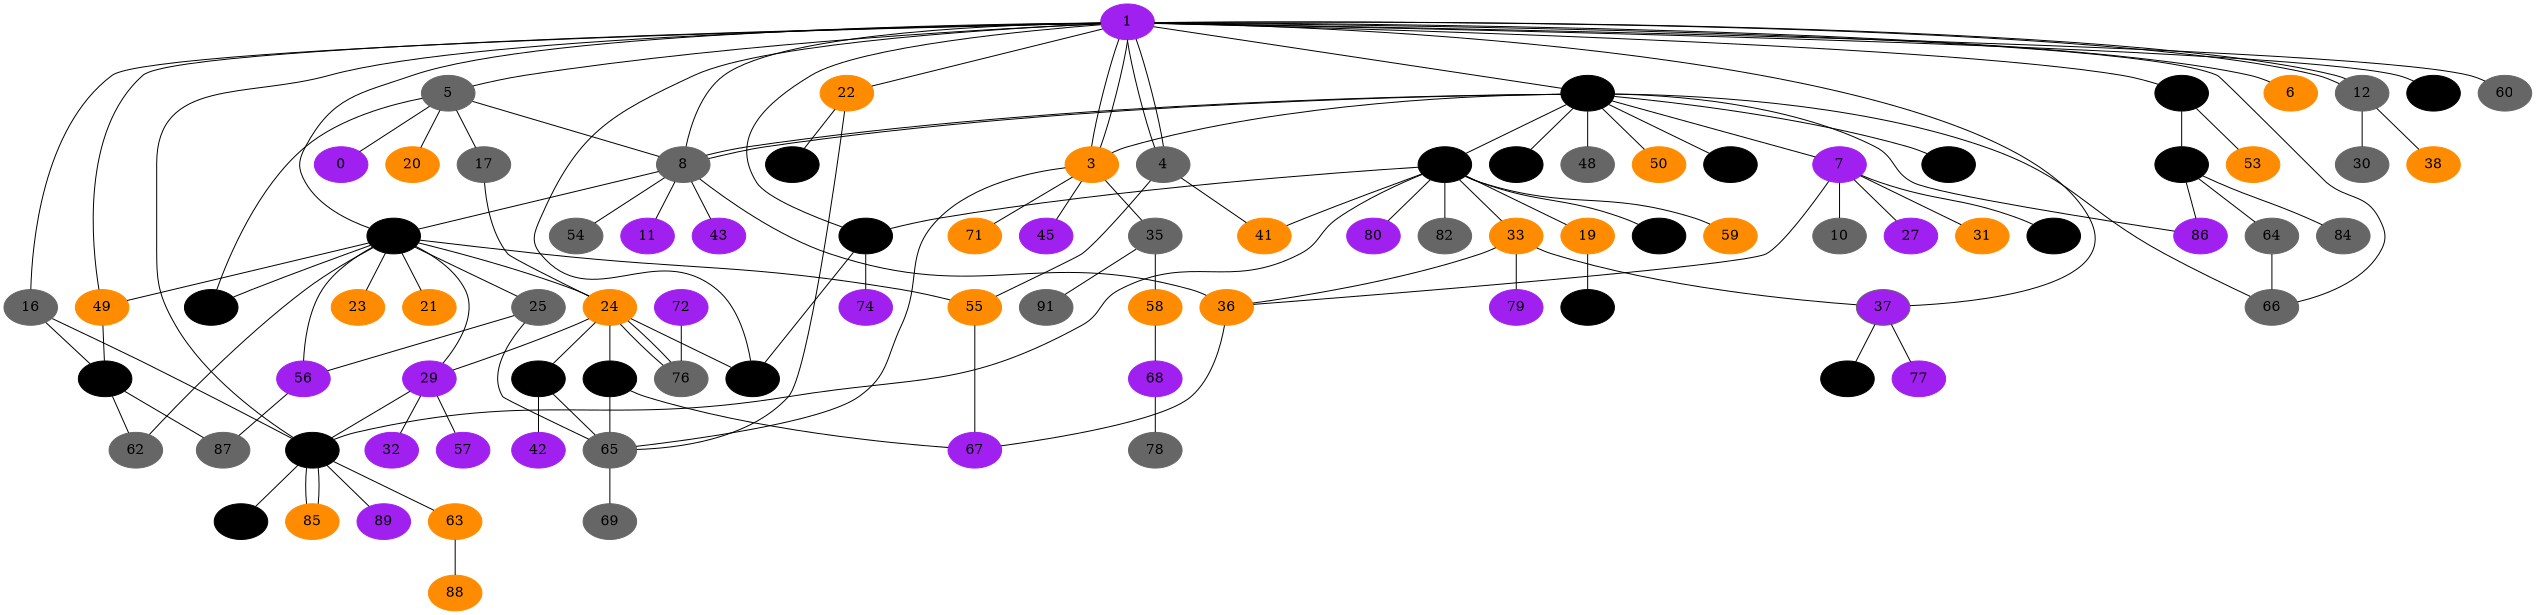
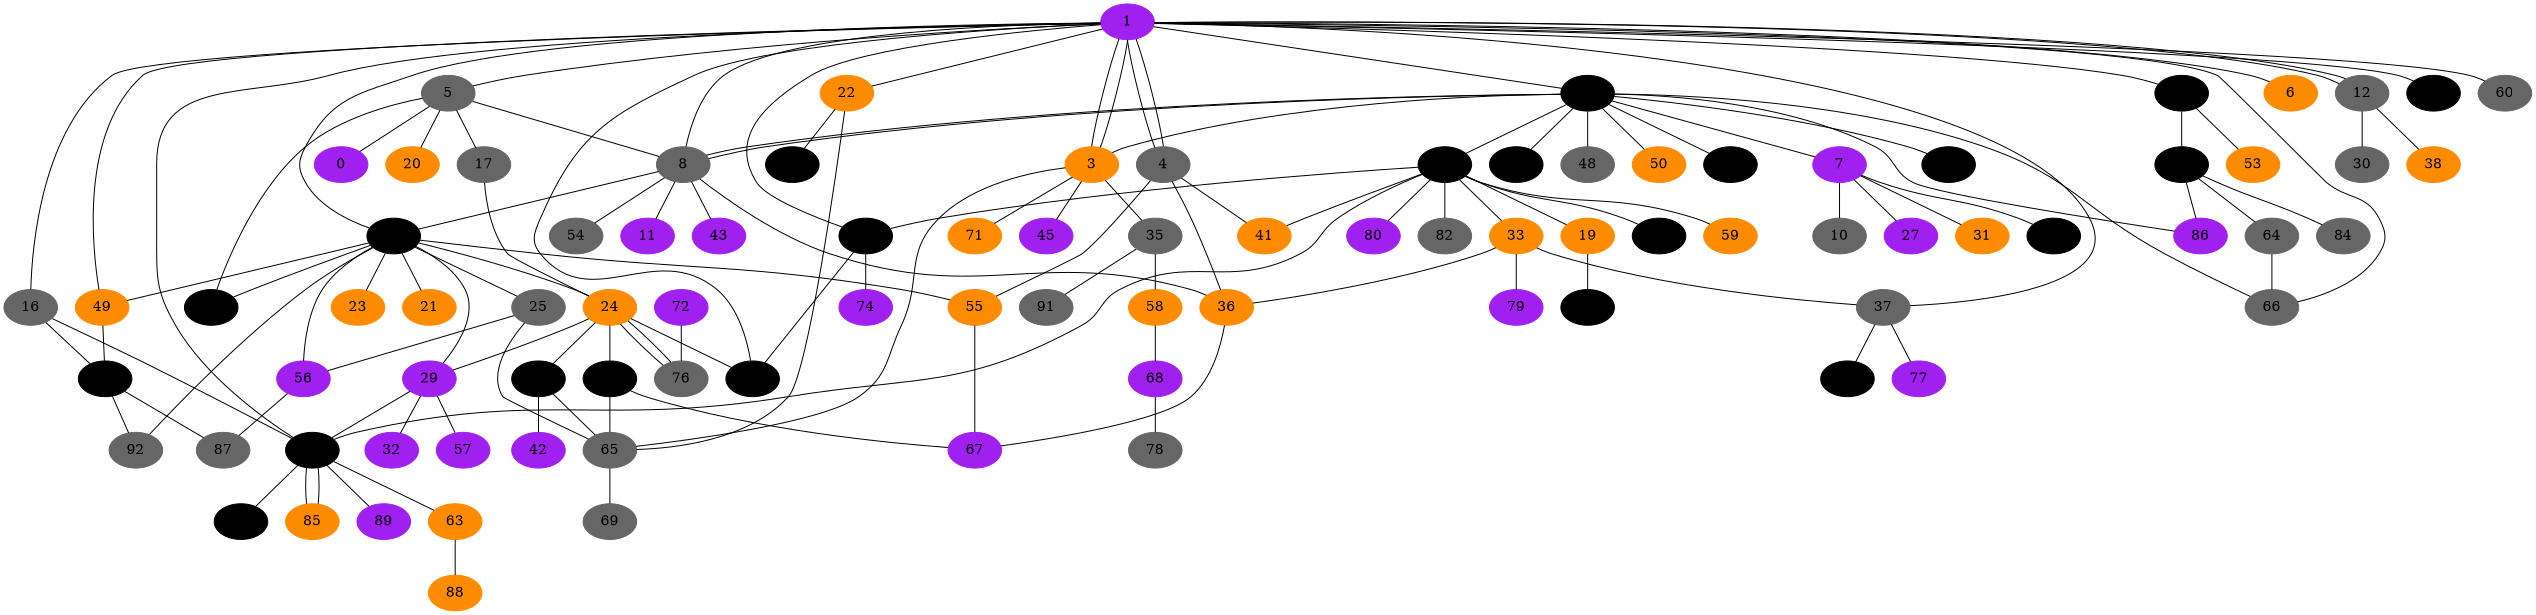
edge "7" -- "36": now "4" -- "36"
node "37": fillcolor purple -> gray40
node "62": label "62" -> "92"
